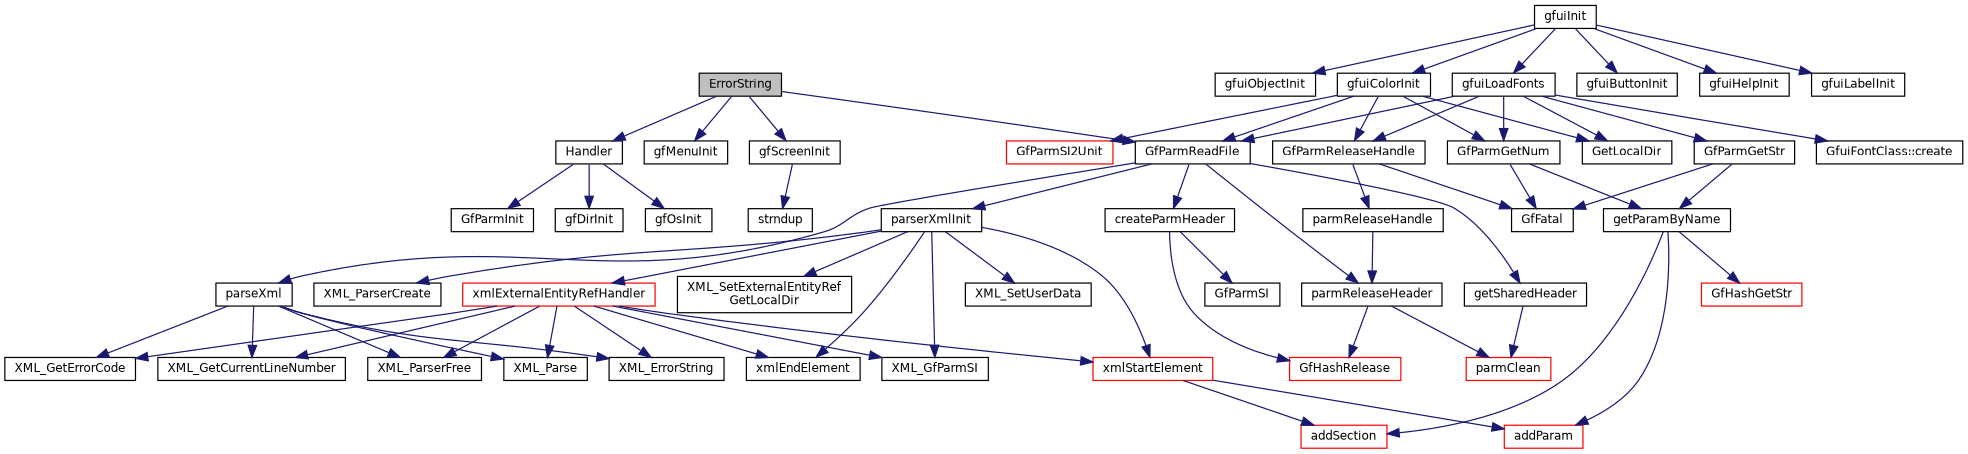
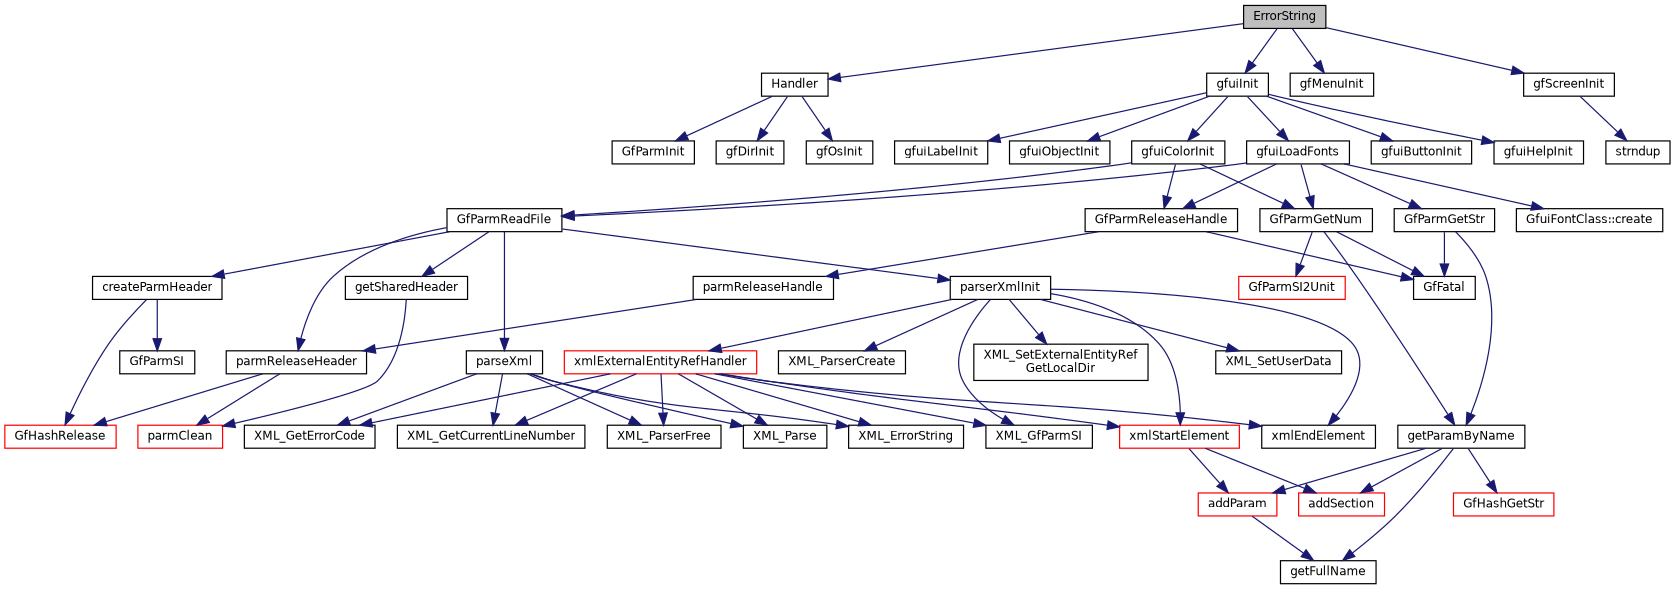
edge "ErrorString" -> "GfParmReadFile": now "ErrorString" -> "gfuiInit"
edge "gfuiColorInit" -> "GfParmSI2Unit": now "GfParmGetNum" -> "GfParmSI2Unit"
node "GetLocalDir": removed
node "getFullName": added
